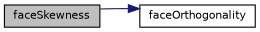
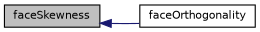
edge "faceSkewness" -> "faceOrthogonality": reversed
